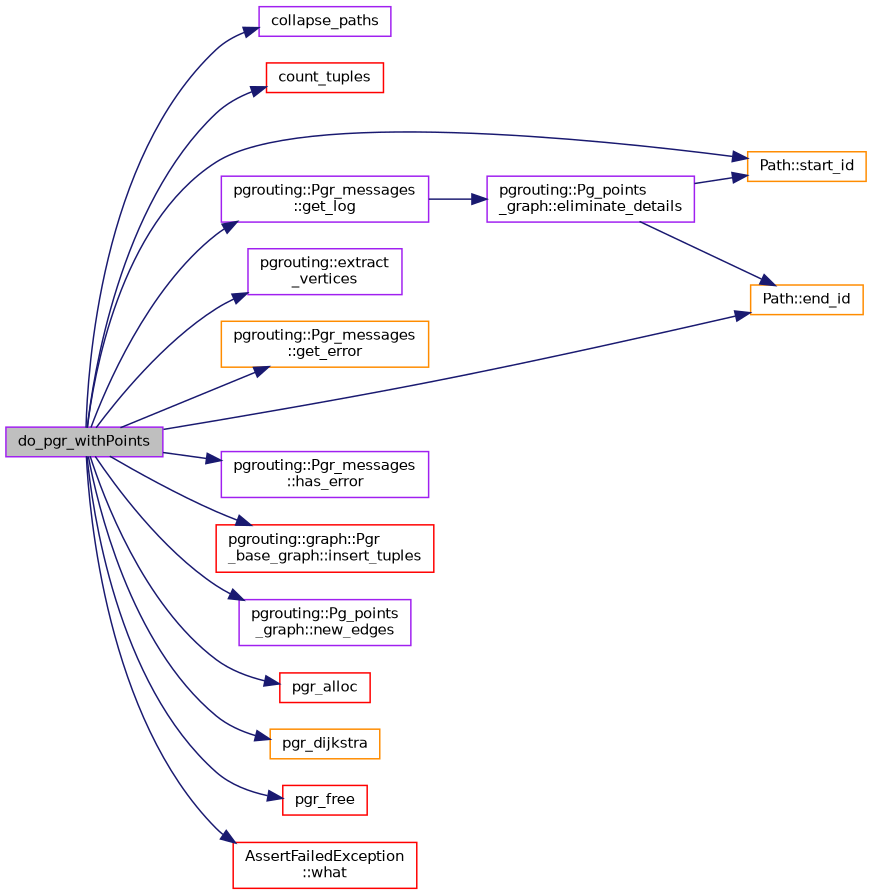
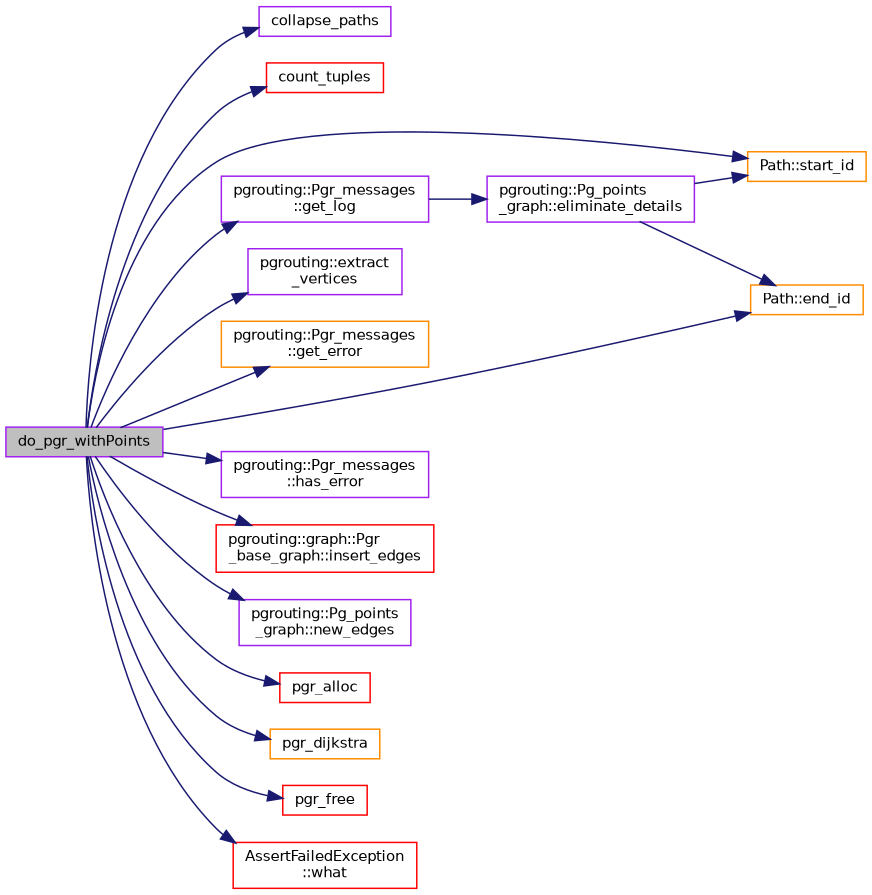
node "pgrouting::graph::Pgr _base_graph::insert_tuples": label "pgrouting::graph::Pgr _base_graph::insert_tuples" -> "pgrouting::graph::Pgr _base_graph::insert_edges"
